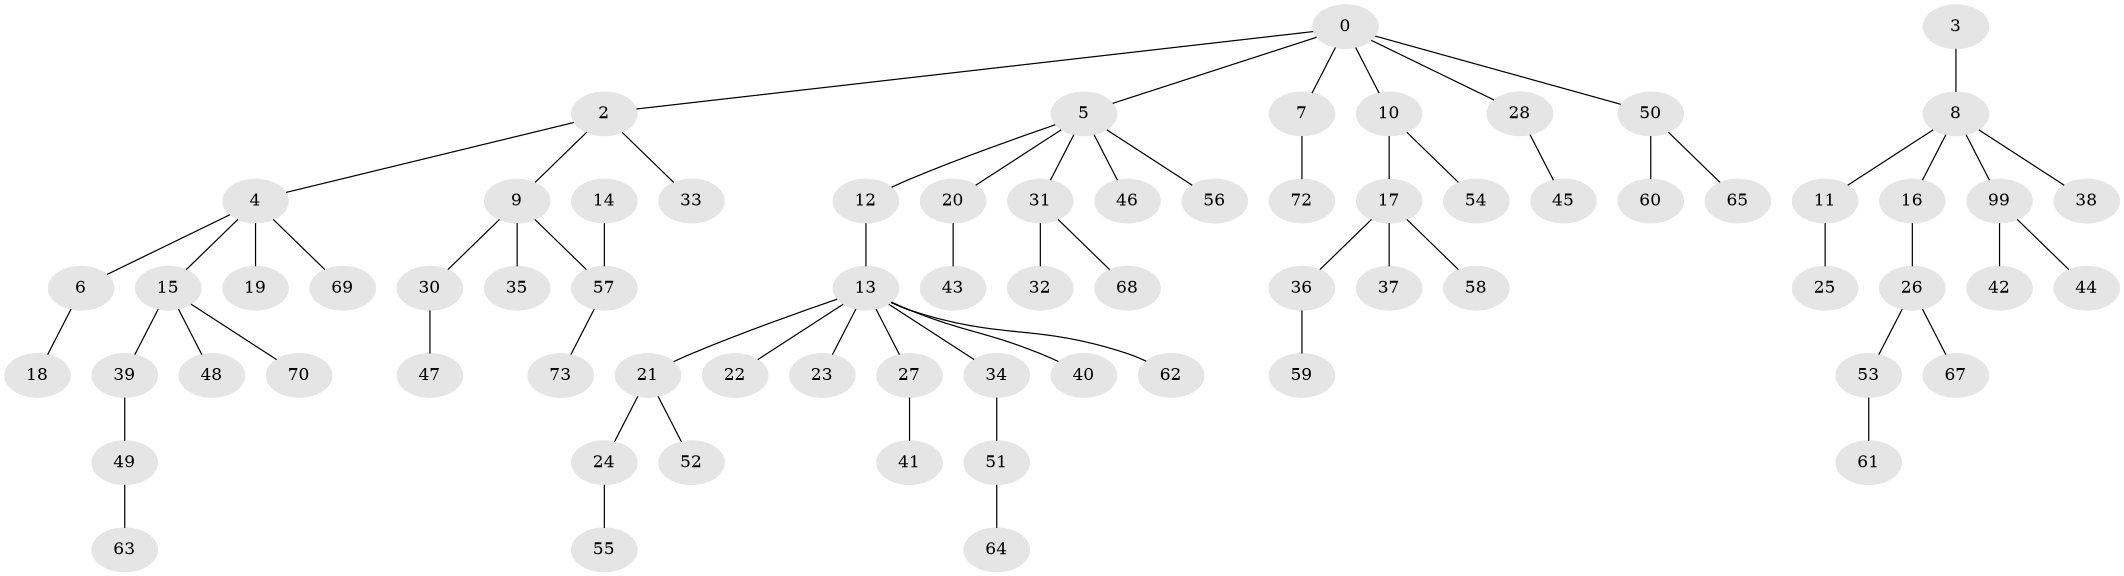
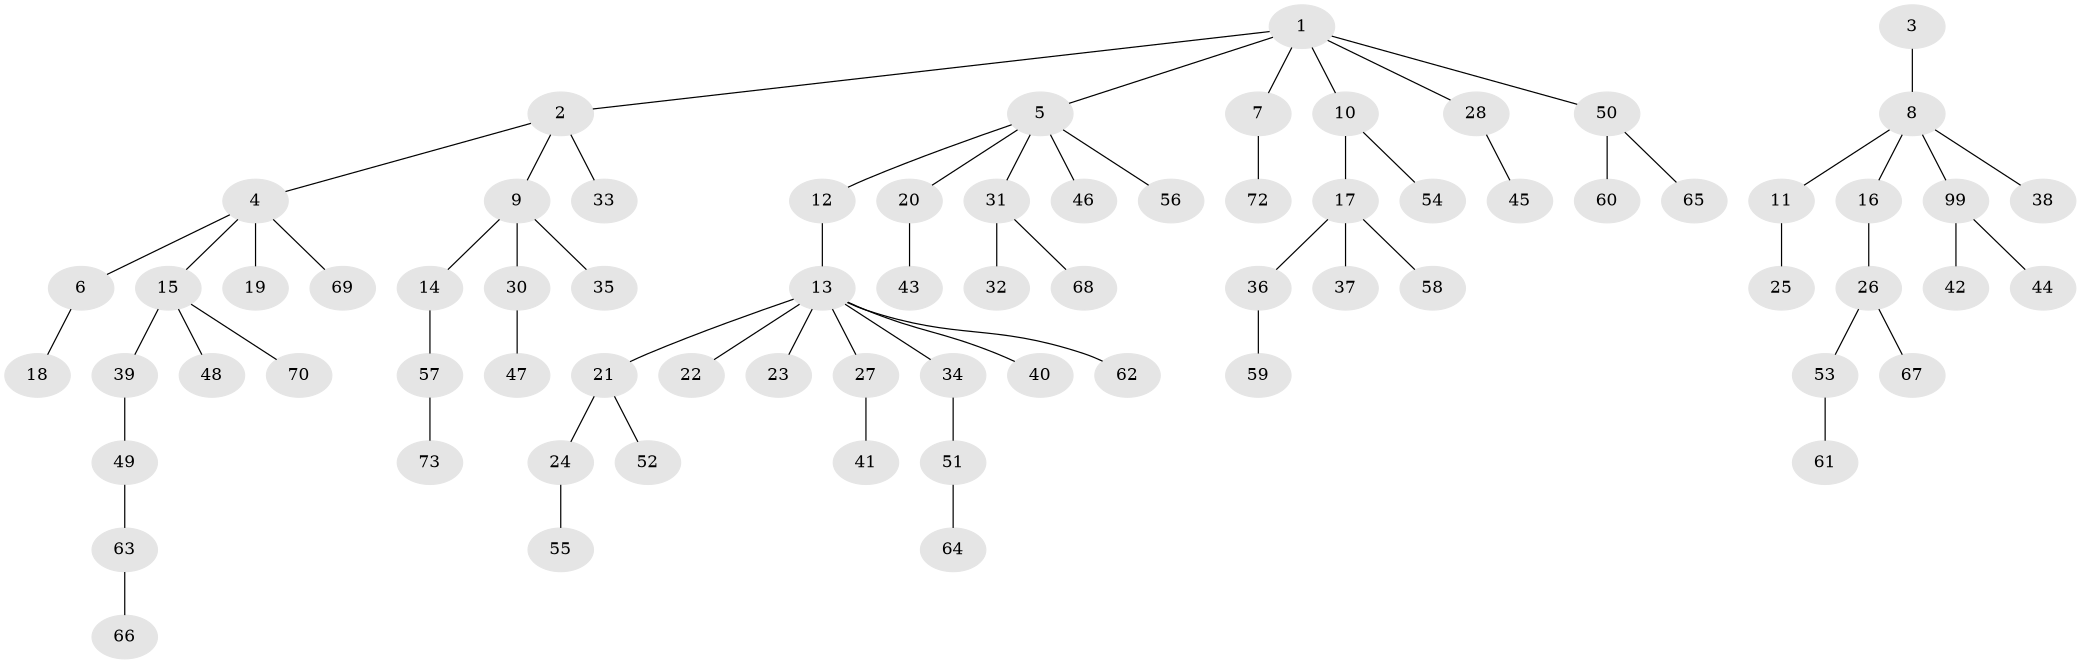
node "0": label "0" -> "1"
edge "9" -- "57": now "9" -- "14"
node "66": added
